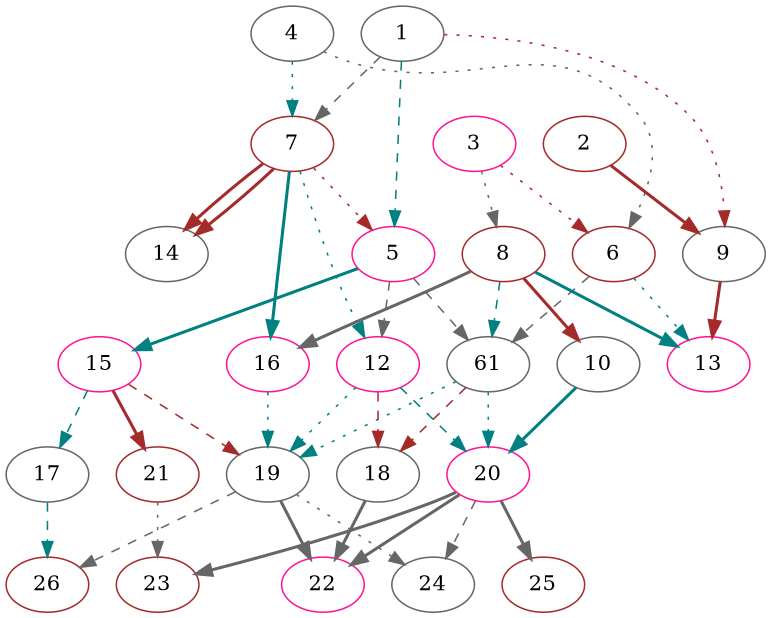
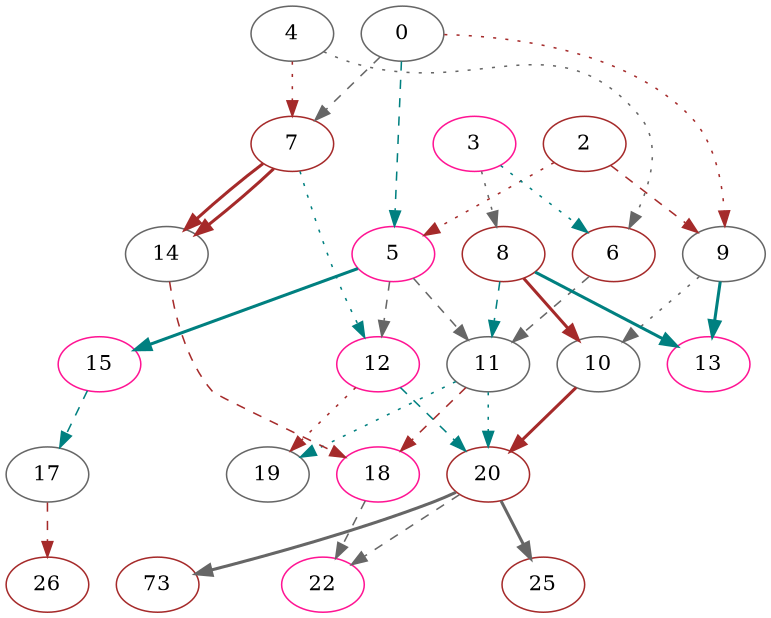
node "1": label "1" -> "0"
edge "4" -> "7": color teal -> brown
edge "7" -> "5": now "2" -> "5"
edge "3" -> "6": color brown -> teal
edge "2" -> "9": style bold -> dashed
edge "9" -> "13": color brown -> teal
edge "6" -> "13": removed
edge "9" -> "10": added
node "16": removed
node "61": label "61" -> "11"
edge "12" -> "18": now "14" -> "18"
edge "12" -> "19": color teal -> brown
edge "10" -> "20": color teal -> brown
edge "15" -> "19": removed
node "21": removed
node "18": color gray40 -> deeppink
node "20": color deeppink -> brown
edge "18" -> "22": style bold -> dashed
edge "17" -> "26": color teal -> brown
edge "19" -> "22": removed
edge "19" -> "26": removed
edge "20" -> "22": style bold -> dashed
node "23": label "23" -> "73"
node "24": removed
